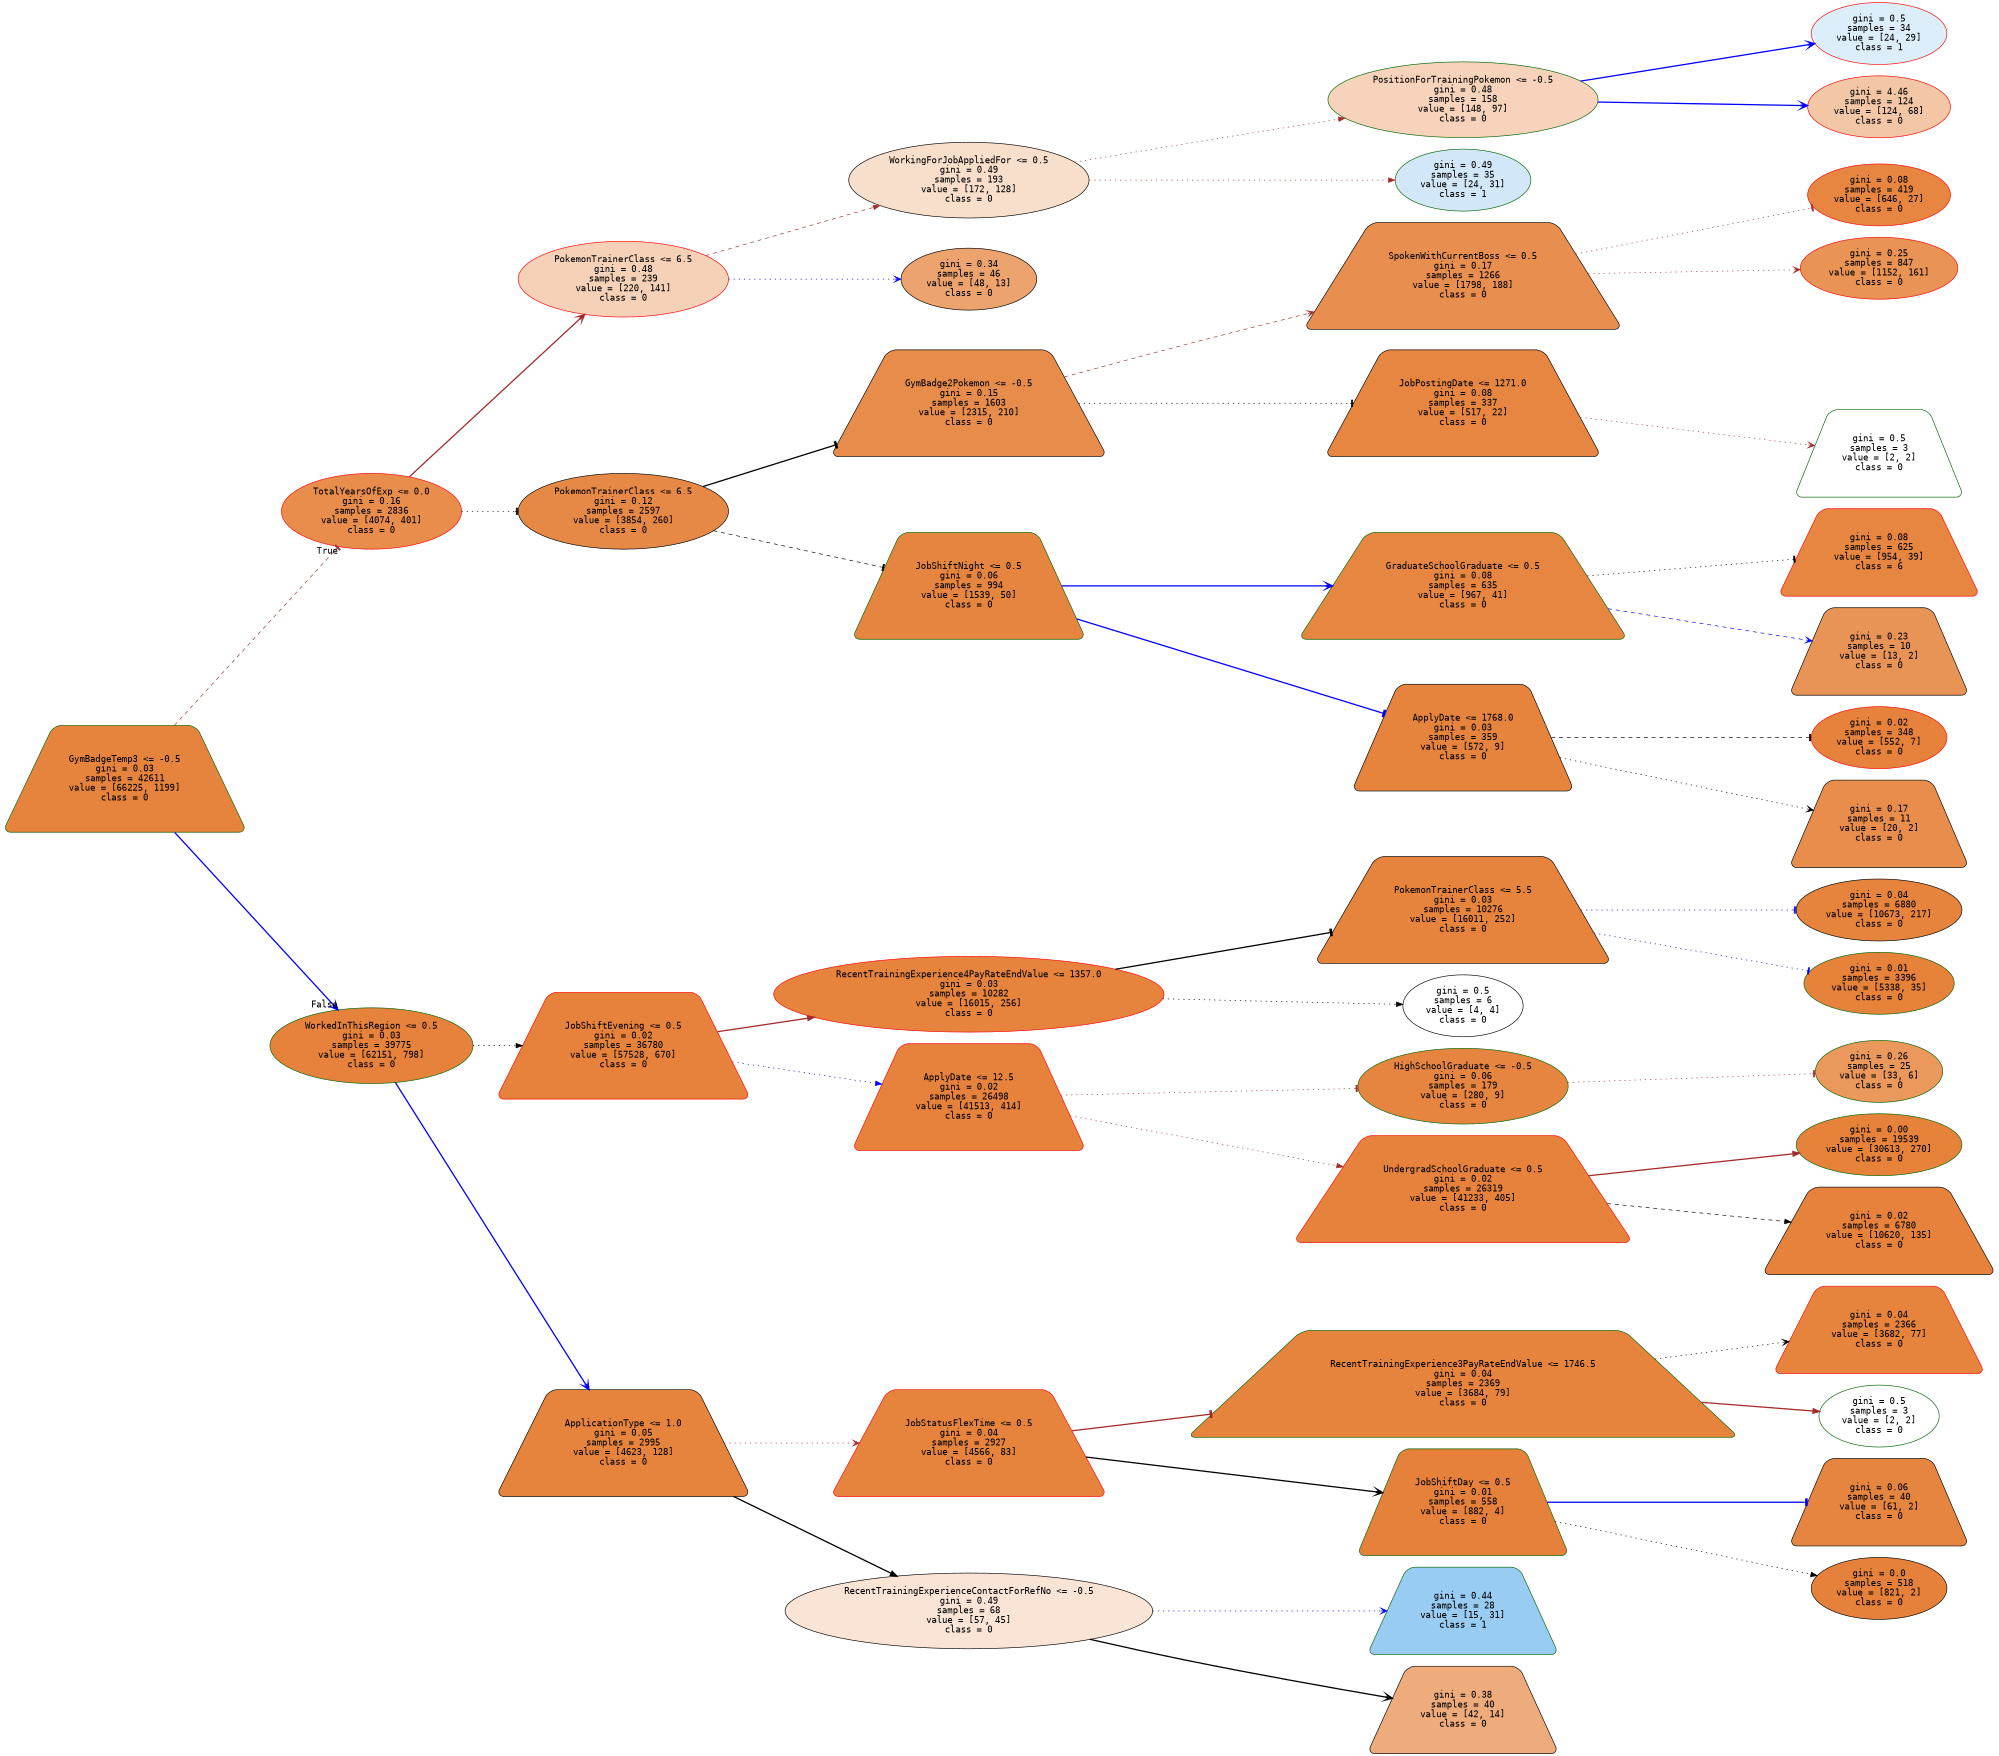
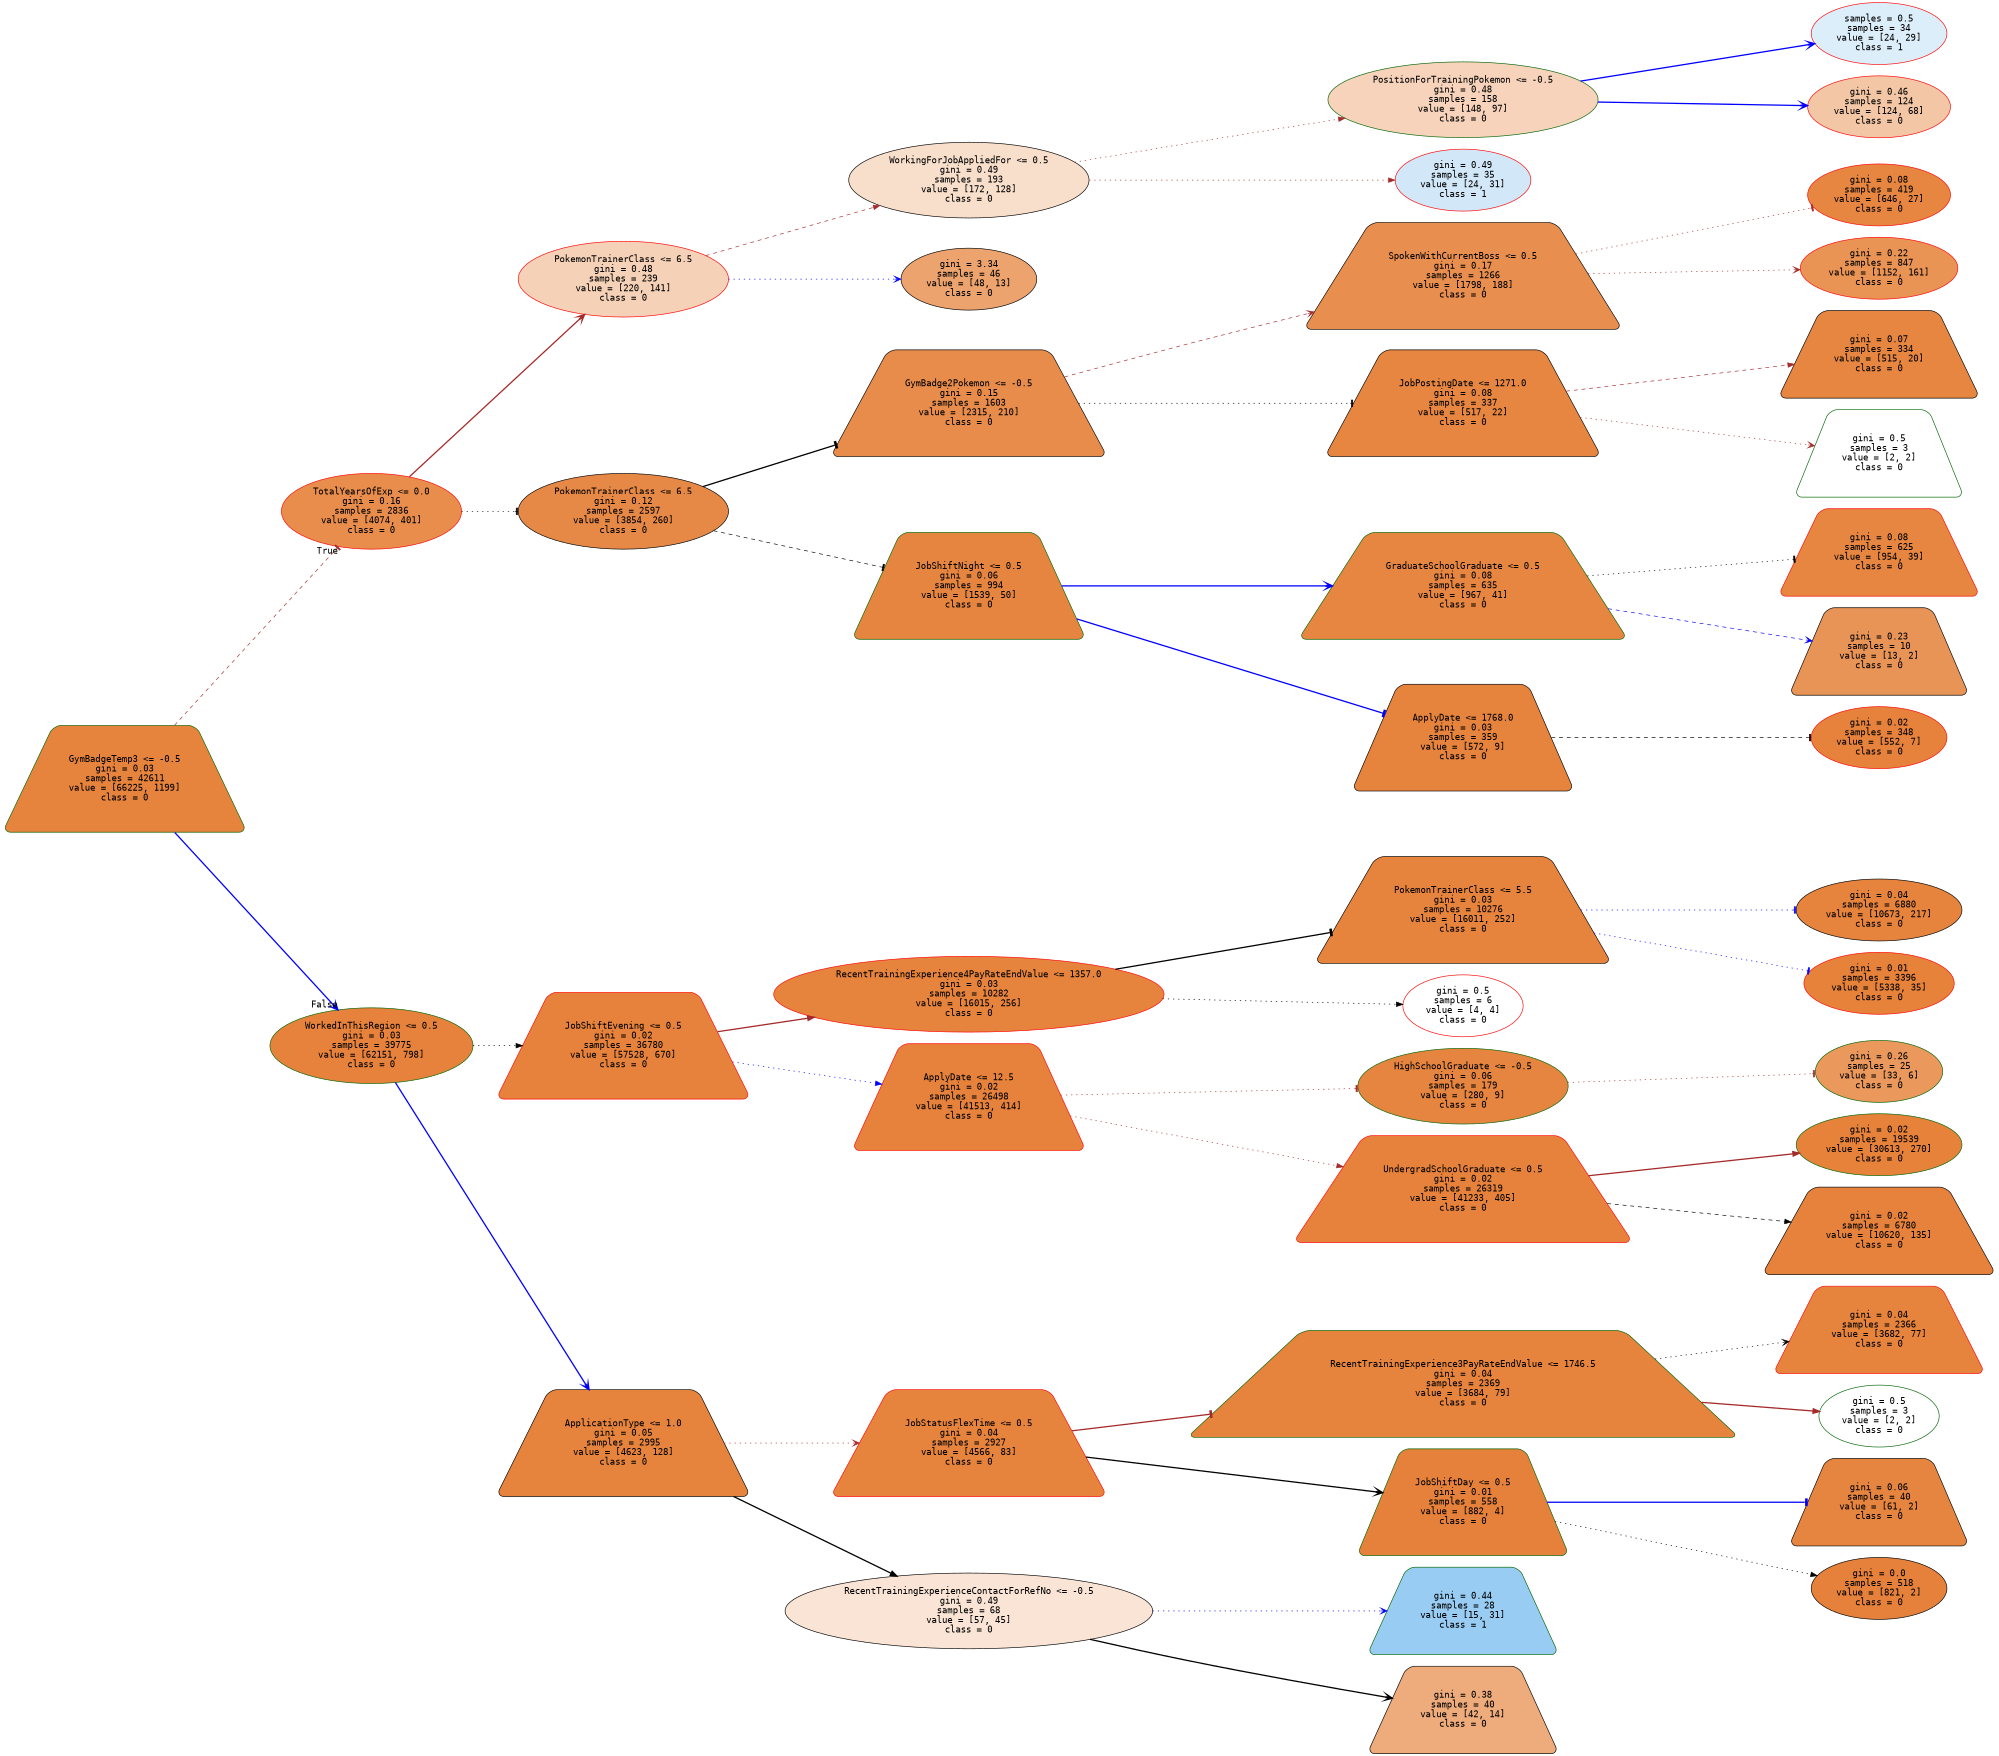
node "gini = 0.5 samples = 34 value = [24, 29] class = 1": label "gini = 0.5 samples = 34 value = [24, 29] class = 1" -> "samples = 0.5 samples = 34 value = [24, 29] class = 1"
node "gini = 4.46 samples = 124 value = [124, 68] class = 0": label "gini = 4.46 samples = 124 value = [124, 68] class = 0" -> "gini = 0.46 samples = 124 value = [124, 68] class = 0"
node "gini = 0.49 samples = 35 value = [24, 31] class = 1": color darkgreen -> red
node "gini = 0.25 samples = 847 value = [1152, 161] class = 0": label "gini = 0.25 samples = 847 value = [1152, 161] class = 0" -> "gini = 0.22 samples = 847 value = [1152, 161] class = 0"
node "gini = 0.34 samples = 46 value = [48, 13] class = 0": label "gini = 0.34 samples = 46 value = [48, 13] class = 0" -> "gini = 3.34 samples = 46 value = [48, 13] class = 0"
node "gini = 0.07 samples = 334 value = [515, 20] class = 0": added
node "gini = 0.08 samples = 625 value = [954, 39] class = 6": label "gini = 0.08 samples = 625 value = [954, 39] class = 6" -> "gini = 0.08 samples = 625 value = [954, 39] class = 0"
node "gini = 0.17 samples = 11 value = [20, 2] class = 0": removed
node "gini = 0.01 samples = 3396 value = [5338, 35] class = 0": color darkgreen -> red
node "gini = 0.5 samples = 6 value = [4, 4] class = 0": color black -> red
node "gini = 0.00 samples = 19539 value = [30613, 270] class = 0": label "gini = 0.00 samples = 19539 value = [30613, 270] class = 0" -> "gini = 0.02 samples = 19539 value = [30613, 270] class = 0"
